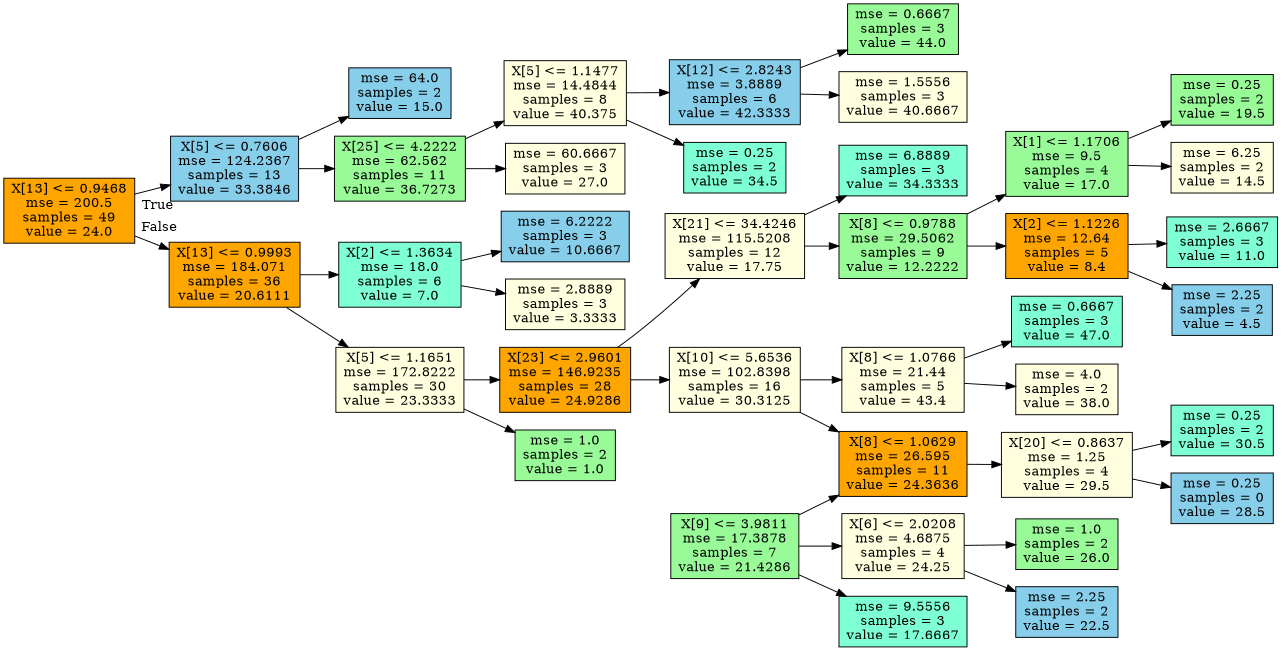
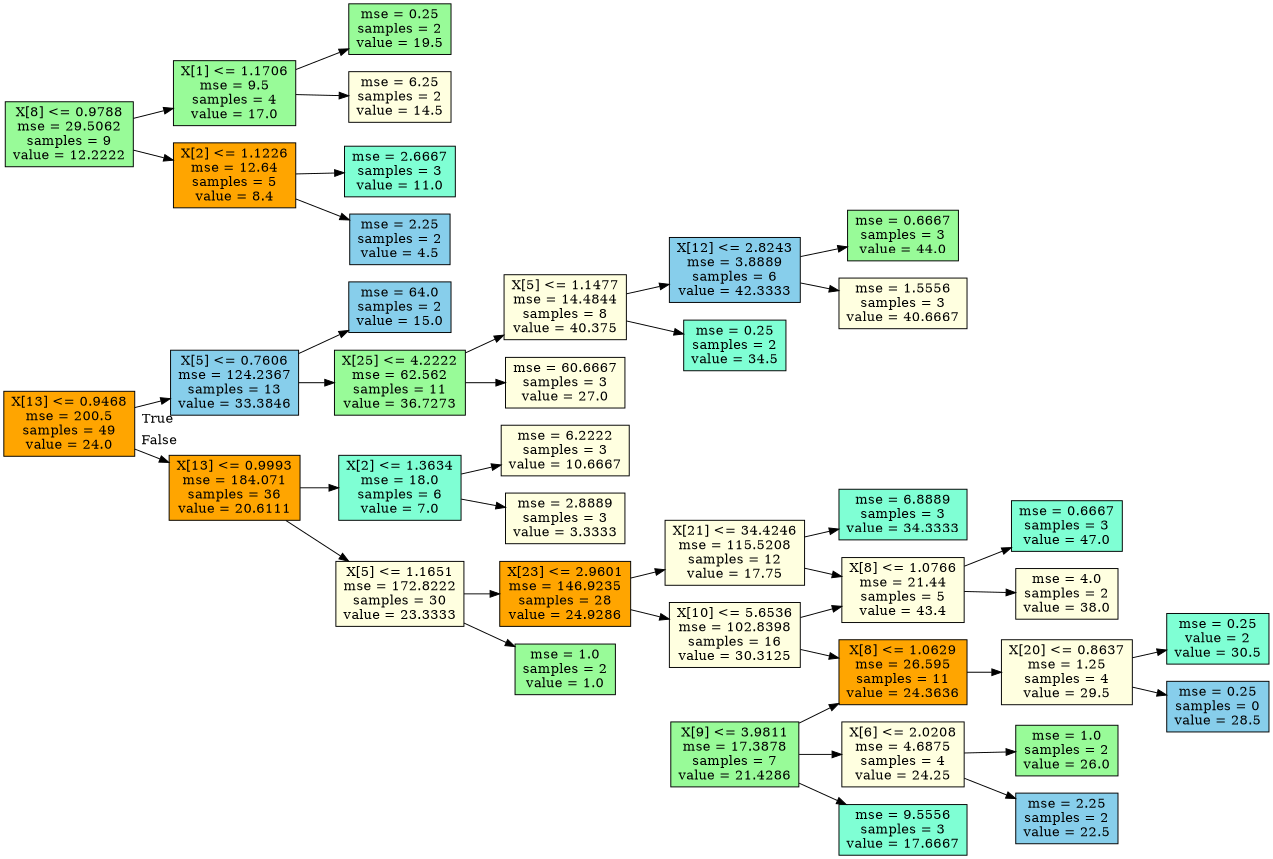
node "mse = 6.2222 samples = 3 value = 10.6667": fillcolor skyblue -> lightyellow
edge "X[21] <= 34.4246 mse = 115.5208 samples = 12 value = 17.75" -> "X[8] <= 0.9788 mse = 29.5062 samples = 9 value = 12.2222": now "X[21] <= 34.4246 mse = 115.5208 samples = 12 value = 17.75" -> "X[8] <= 1.0766 mse = 21.44 samples = 5 value = 43.4"
node "mse = 0.25 samples = 2 value = 30.5": label "mse = 0.25 samples = 2 value = 30.5" -> "mse = 0.25 value = 2 value = 30.5"
